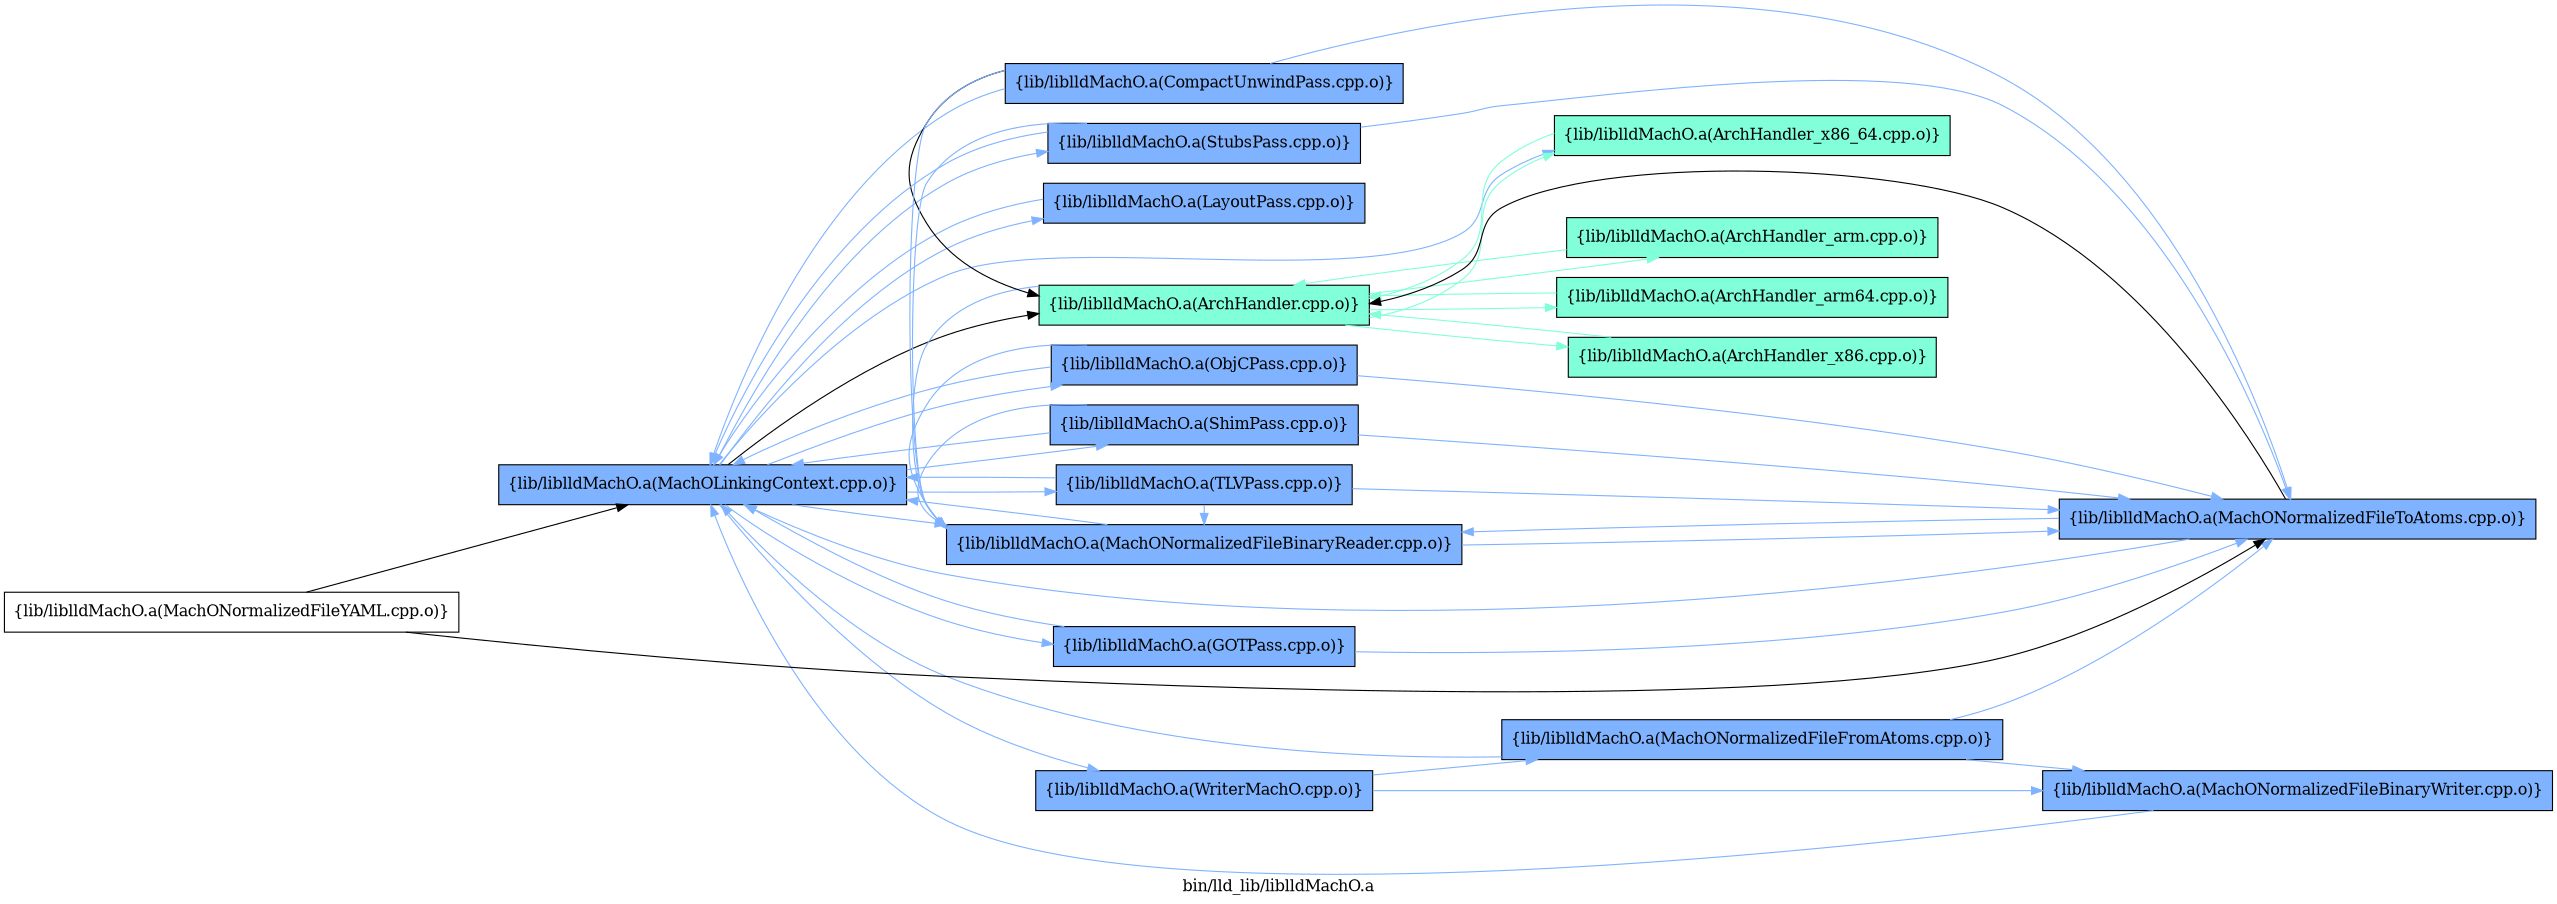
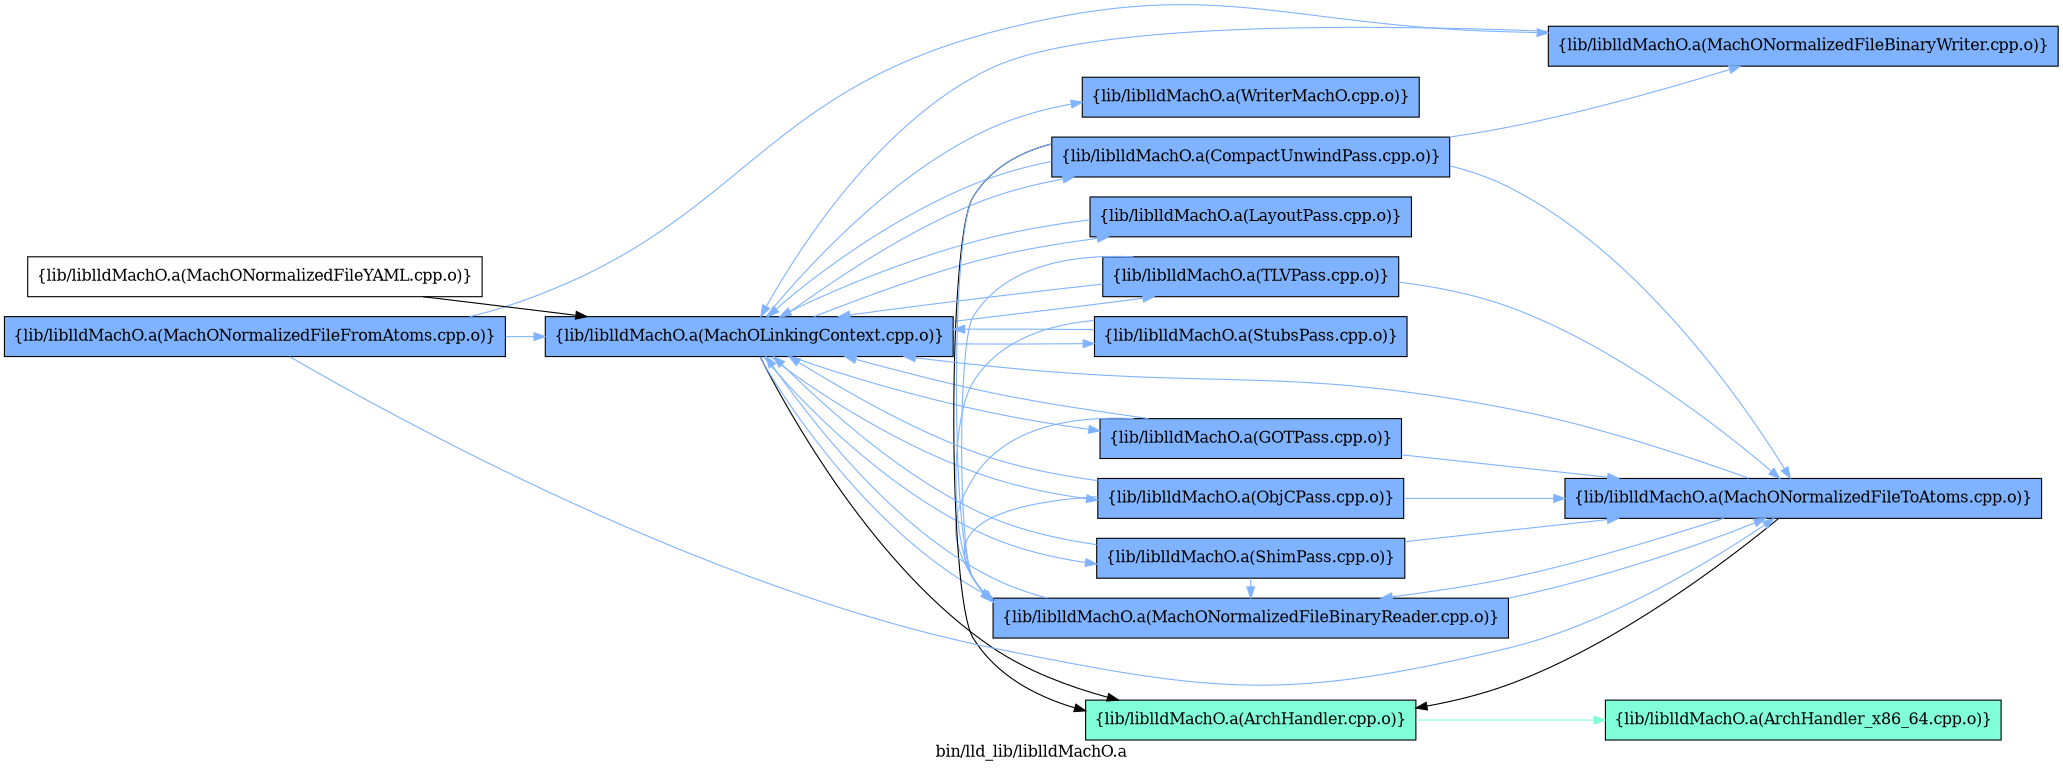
edge "{lib/liblldMachO.a(StubsPass.cpp.o)}" -> "{lib/liblldMachO.a(MachONormalizedFileToAtoms.cpp.o)}": removed
node "{lib/liblldMachO.a(ArchHandler_arm.cpp.o)}": removed
edge "{lib/liblldMachO.a(ArchHandler_x86_64.cpp.o)}" -> "{lib/liblldMachO.a(ArchHandler.cpp.o)}": removed
edge "{lib/liblldMachO.a(MachOLinkingContext.cpp.o)}" -> "{lib/liblldMachO.a(ArchHandler_x86_64.cpp.o)}": now "{lib/liblldMachO.a(MachOLinkingContext.cpp.o)}" -> "{lib/liblldMachO.a(CompactUnwindPass.cpp.o)}"
node "{lib/liblldMachO.a(ArchHandler_arm64.cpp.o)}": removed
node "{lib/liblldMachO.a(ArchHandler_x86.cpp.o)}": removed
edge "{lib/liblldMachO.a(ArchHandler.cpp.o)}" -> "{lib/liblldMachO.a(MachONormalizedFileBinaryReader.cpp.o)}": now "{lib/liblldMachO.a(GOTPass.cpp.o)}" -> "{lib/liblldMachO.a(MachONormalizedFileBinaryReader.cpp.o)}"
edge "{lib/liblldMachO.a(MachONormalizedFileYAML.cpp.o)}" -> "{lib/liblldMachO.a(MachONormalizedFileToAtoms.cpp.o)}": removed
edge "{lib/liblldMachO.a(WriterMachO.cpp.o)}" -> "{lib/liblldMachO.a(MachONormalizedFileFromAtoms.cpp.o)}": removed
edge "{lib/liblldMachO.a(WriterMachO.cpp.o)}" -> "{lib/liblldMachO.a(MachONormalizedFileBinaryWriter.cpp.o)}": now "{lib/liblldMachO.a(CompactUnwindPass.cpp.o)}" -> "{lib/liblldMachO.a(MachONormalizedFileBinaryWriter.cpp.o)}"
